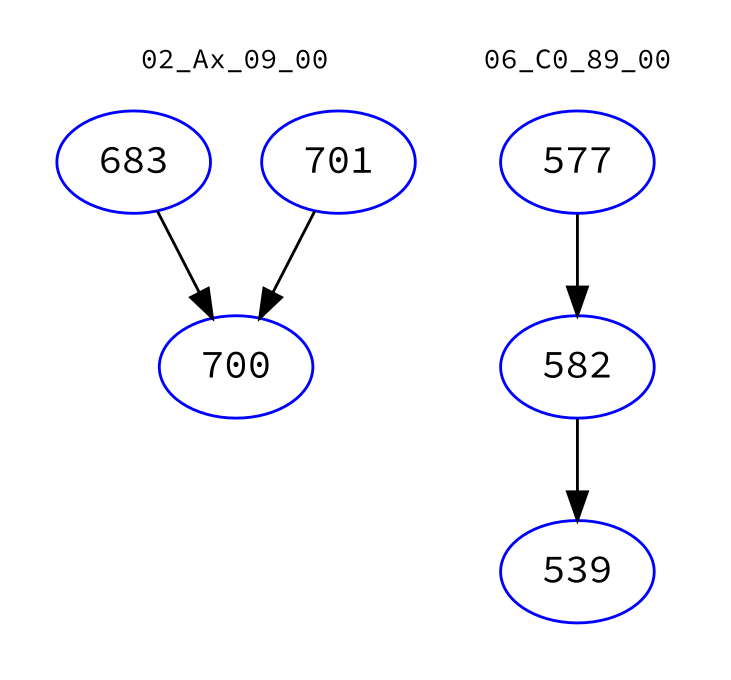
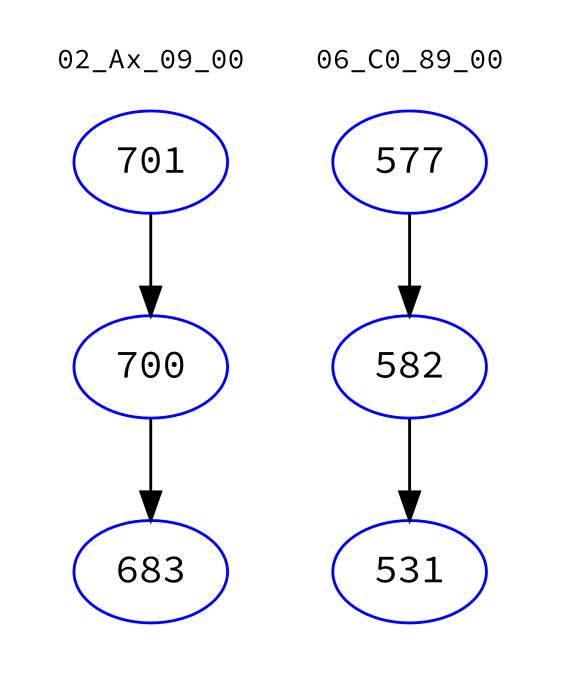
edge "683" -> "700": reversed
node "539": label "539" -> "531"
